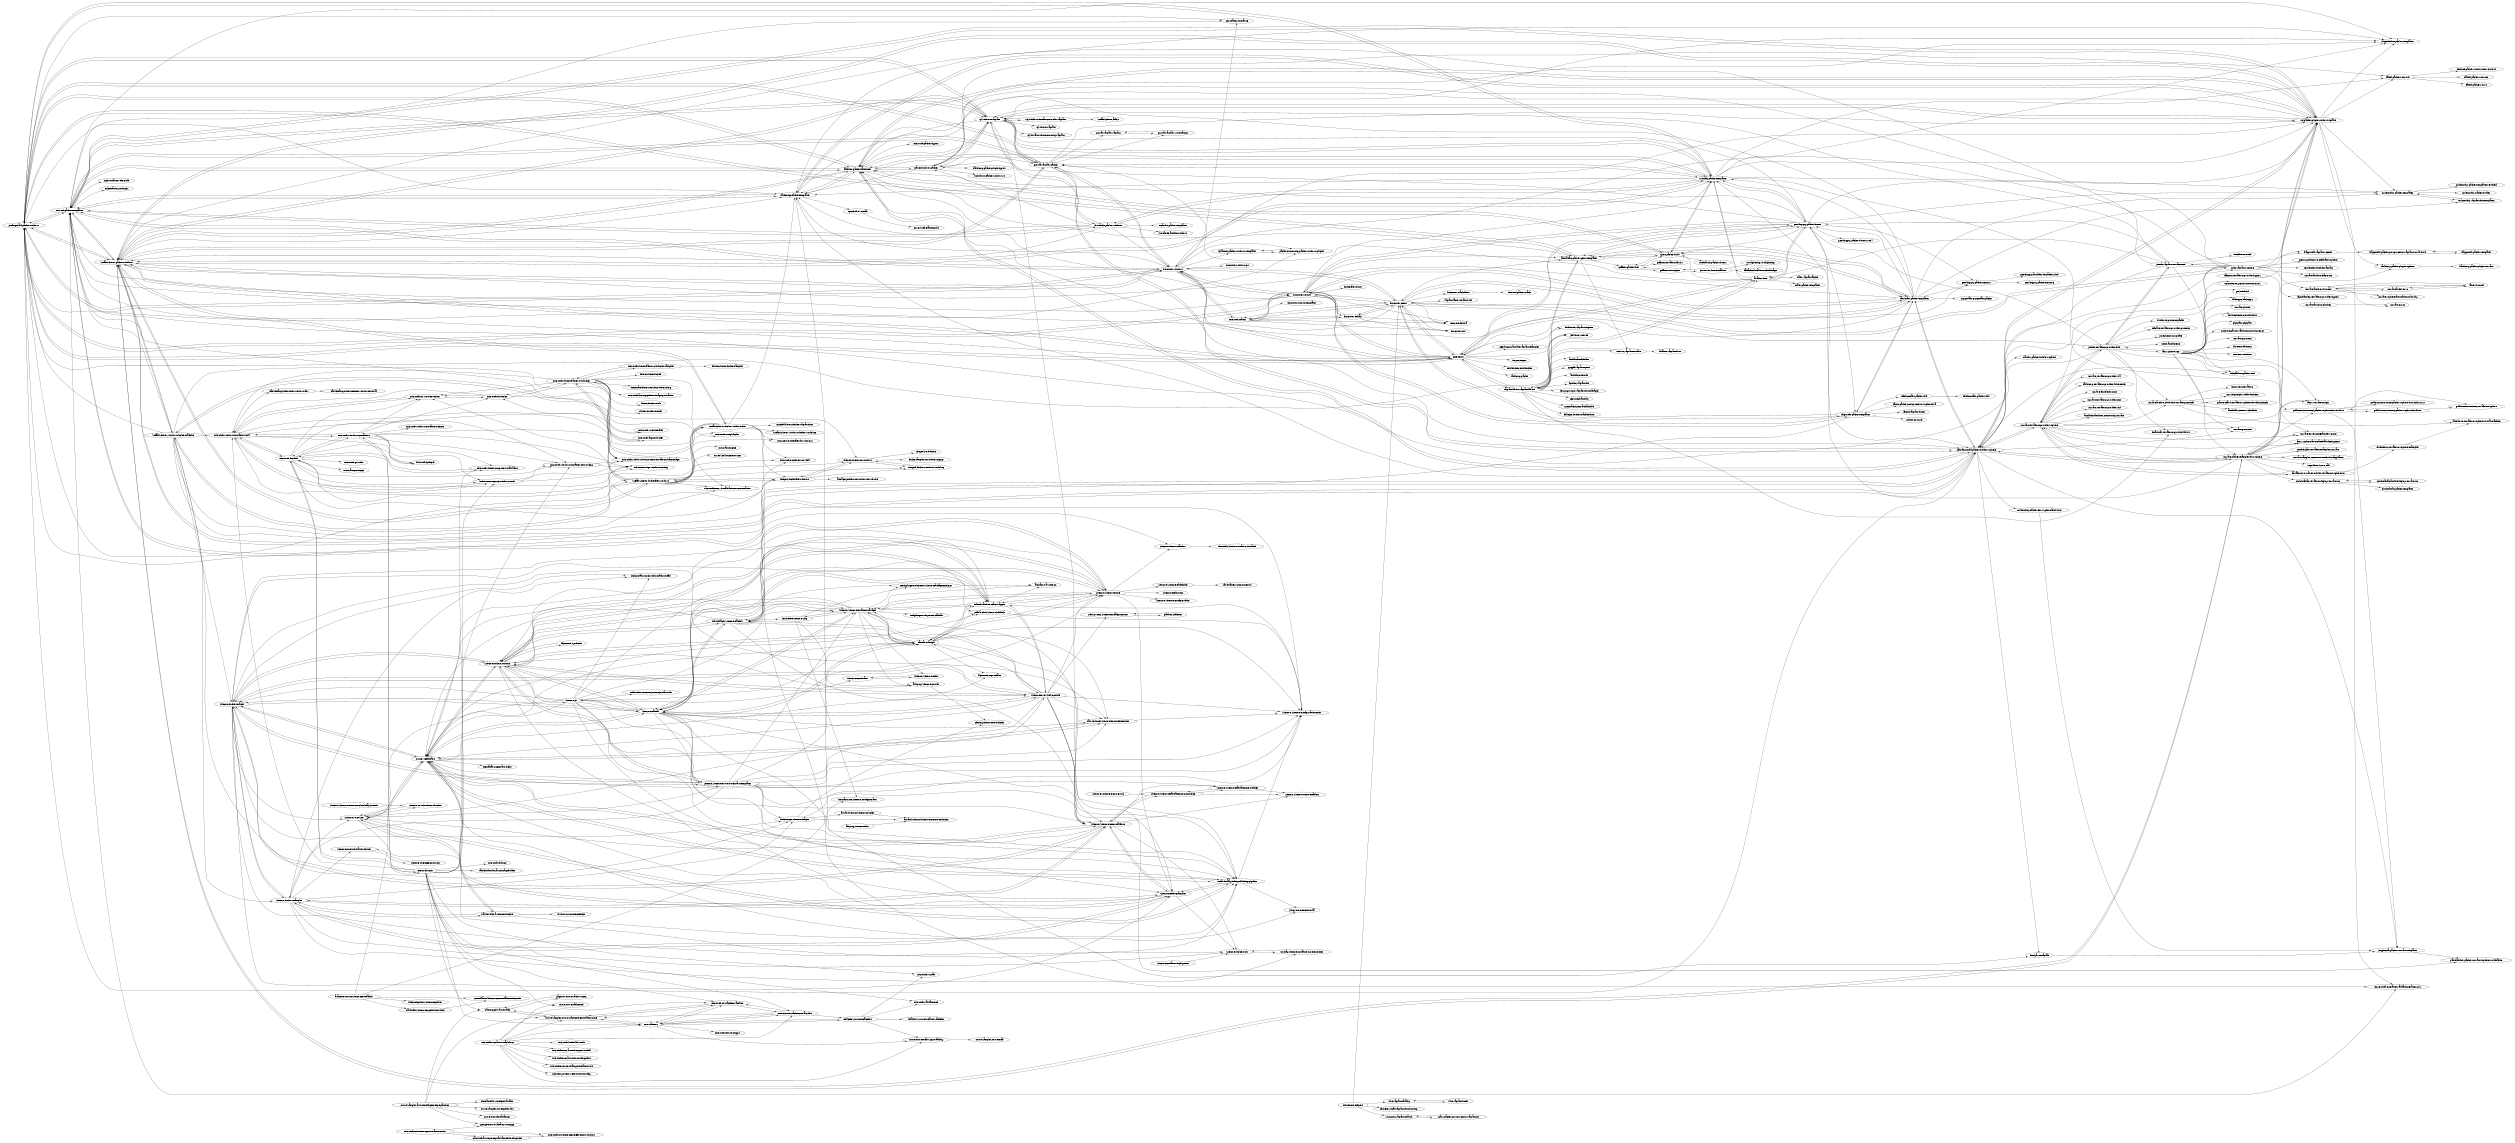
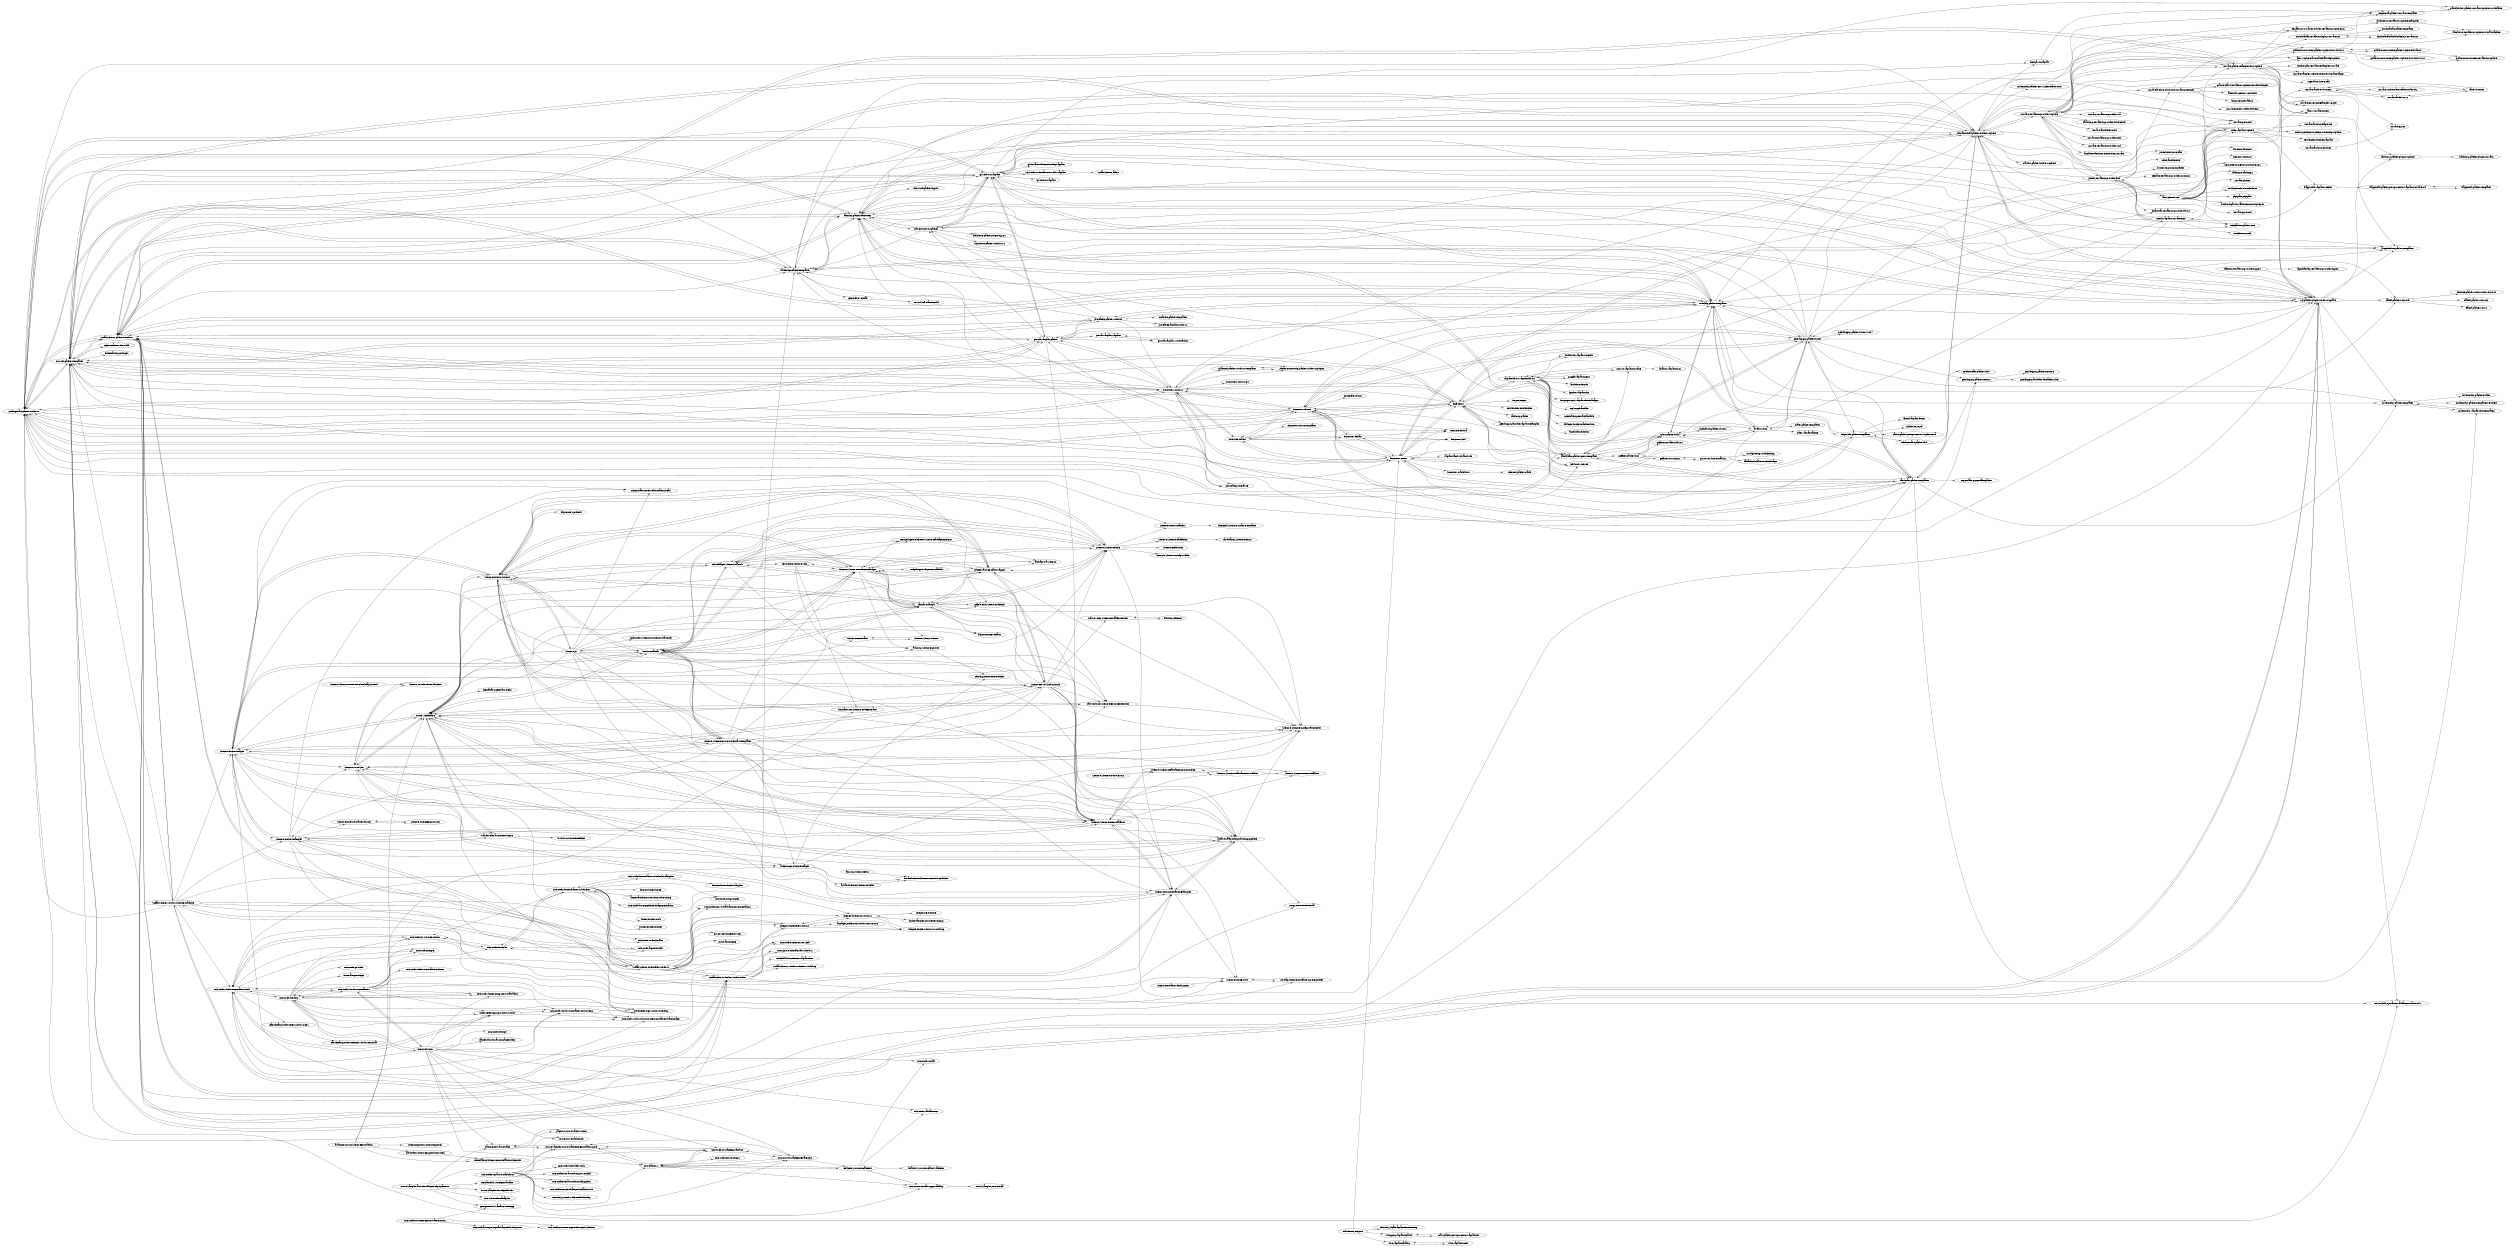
node "CenturyLinkCloud/chef-base-vsphere": label "CenturyLinkCloud/chef-base-vsphere" -> "CenturyLinkCloud/chef-provisioning-vsphere"
node "ytti/oxidized": removed
node "Sitecore/Helix.Examples": label "Sitecore/Helix.Examples" -> "Sitecore/Documentation.Examples"
